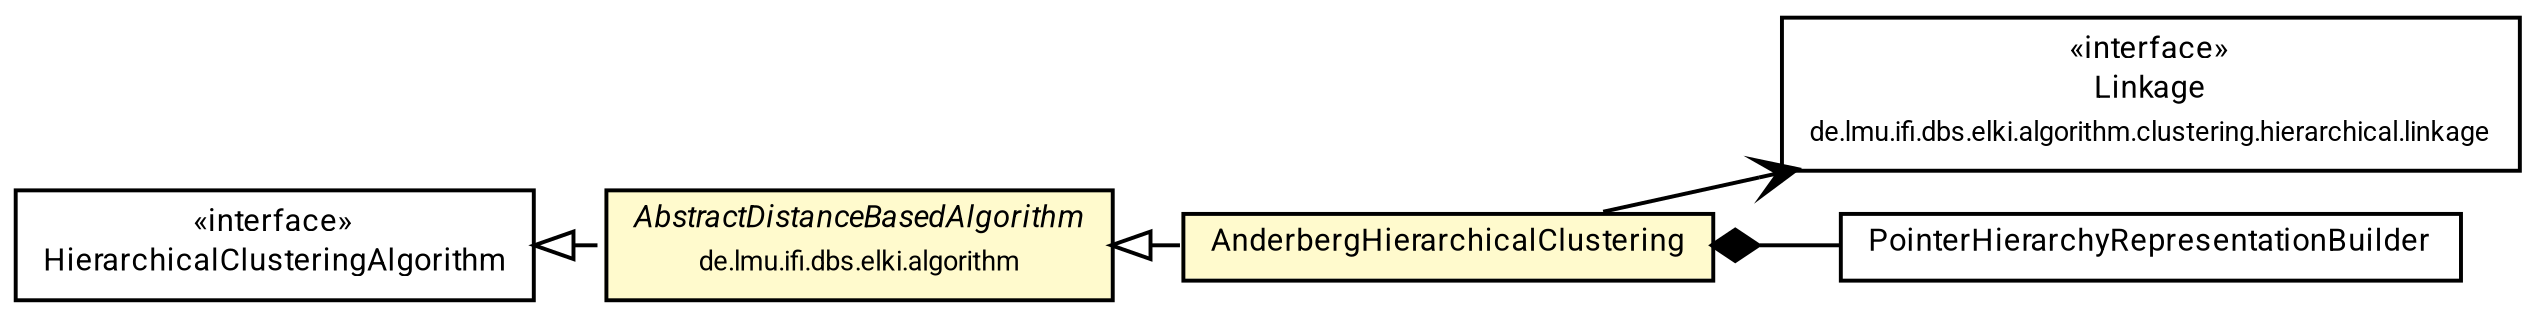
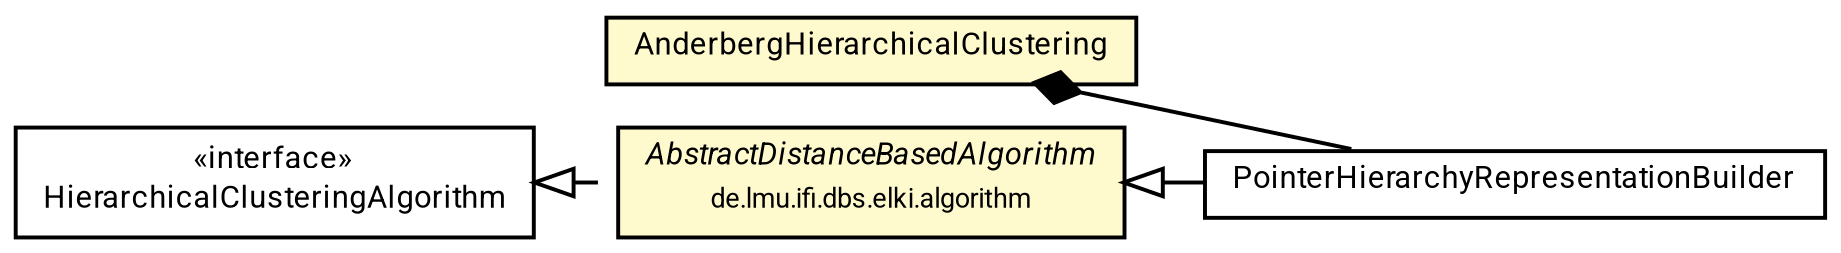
node "Linkage": removed
edge "AnderbergHierarchicalClustering" -> "AbstractDistanceBasedAlgorithm": now "PointerHierarchyRepresentationBuilder" -> "AbstractDistanceBasedAlgorithm"
